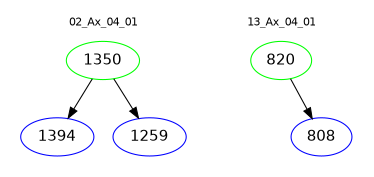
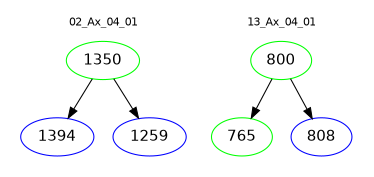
node "820": label "820" -> "800"
node "765": added
